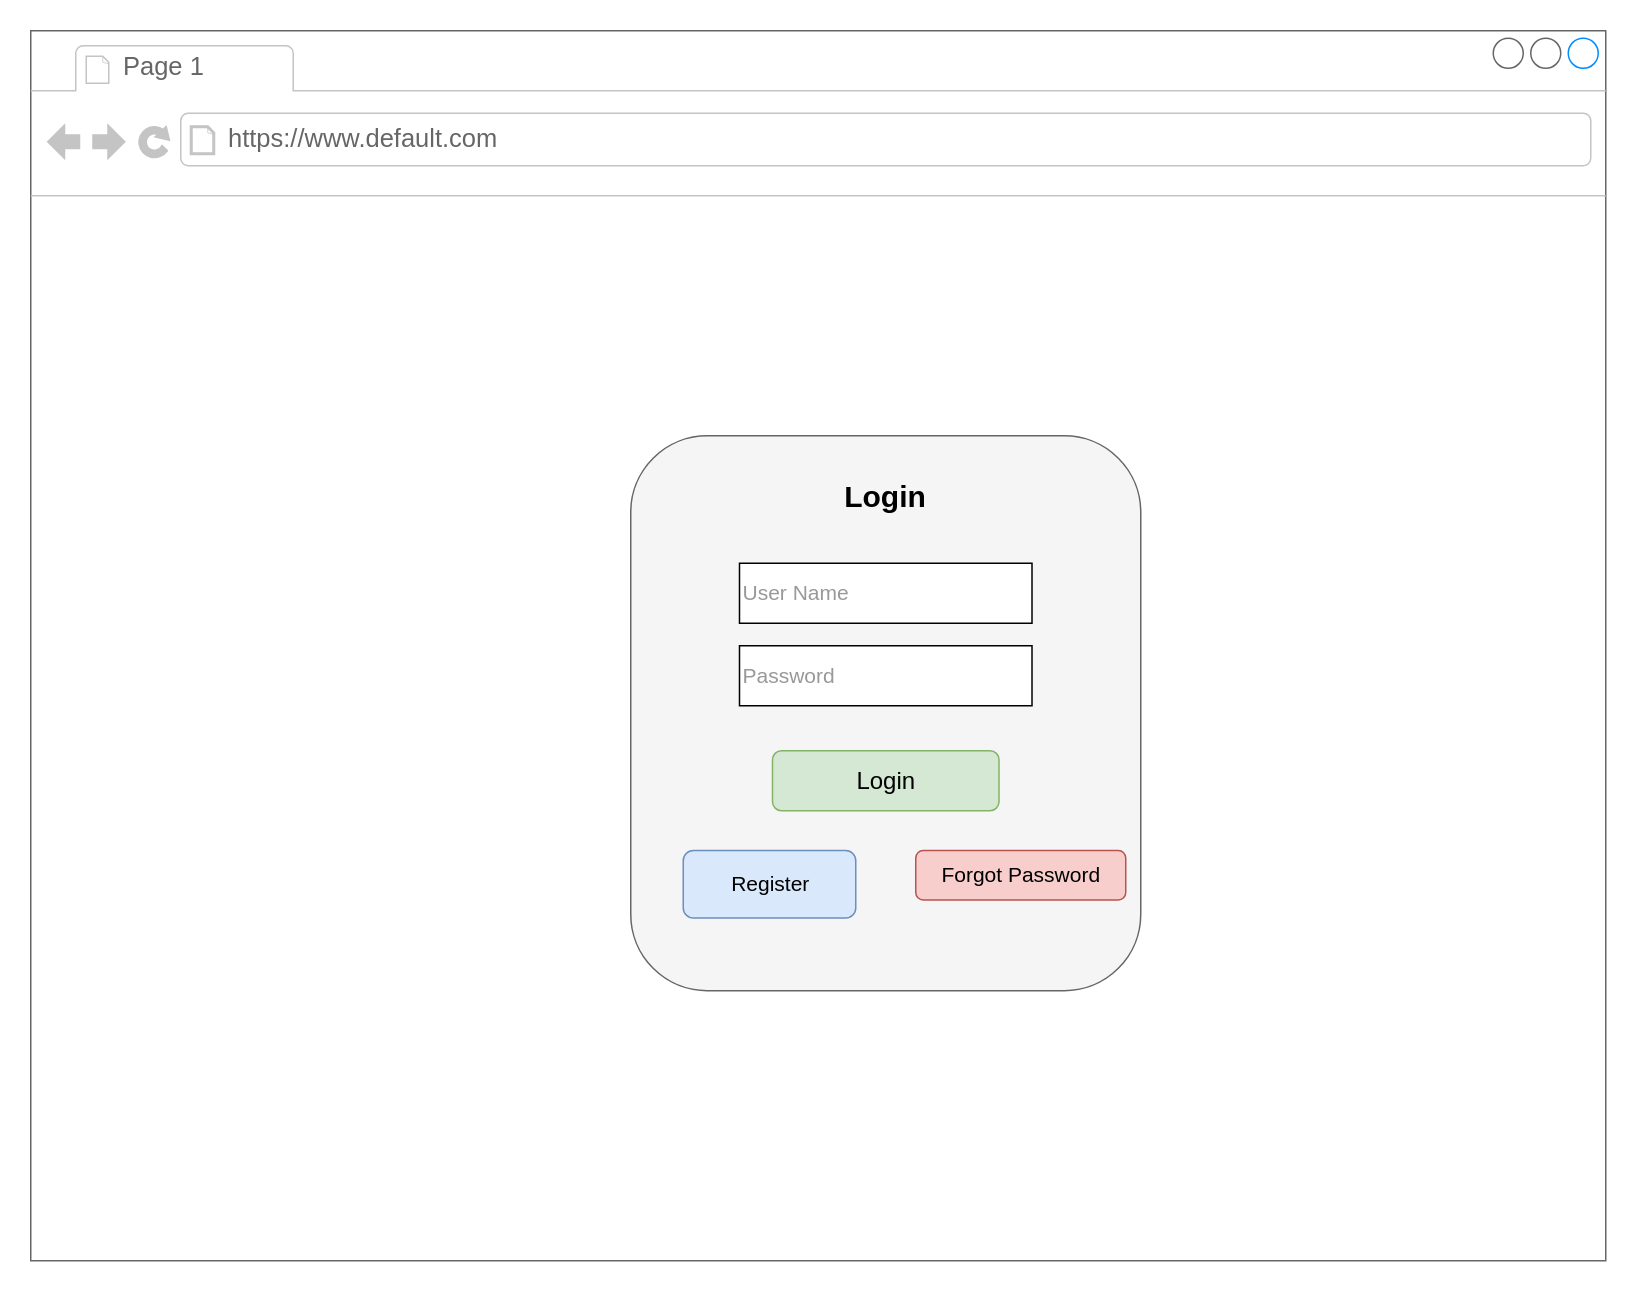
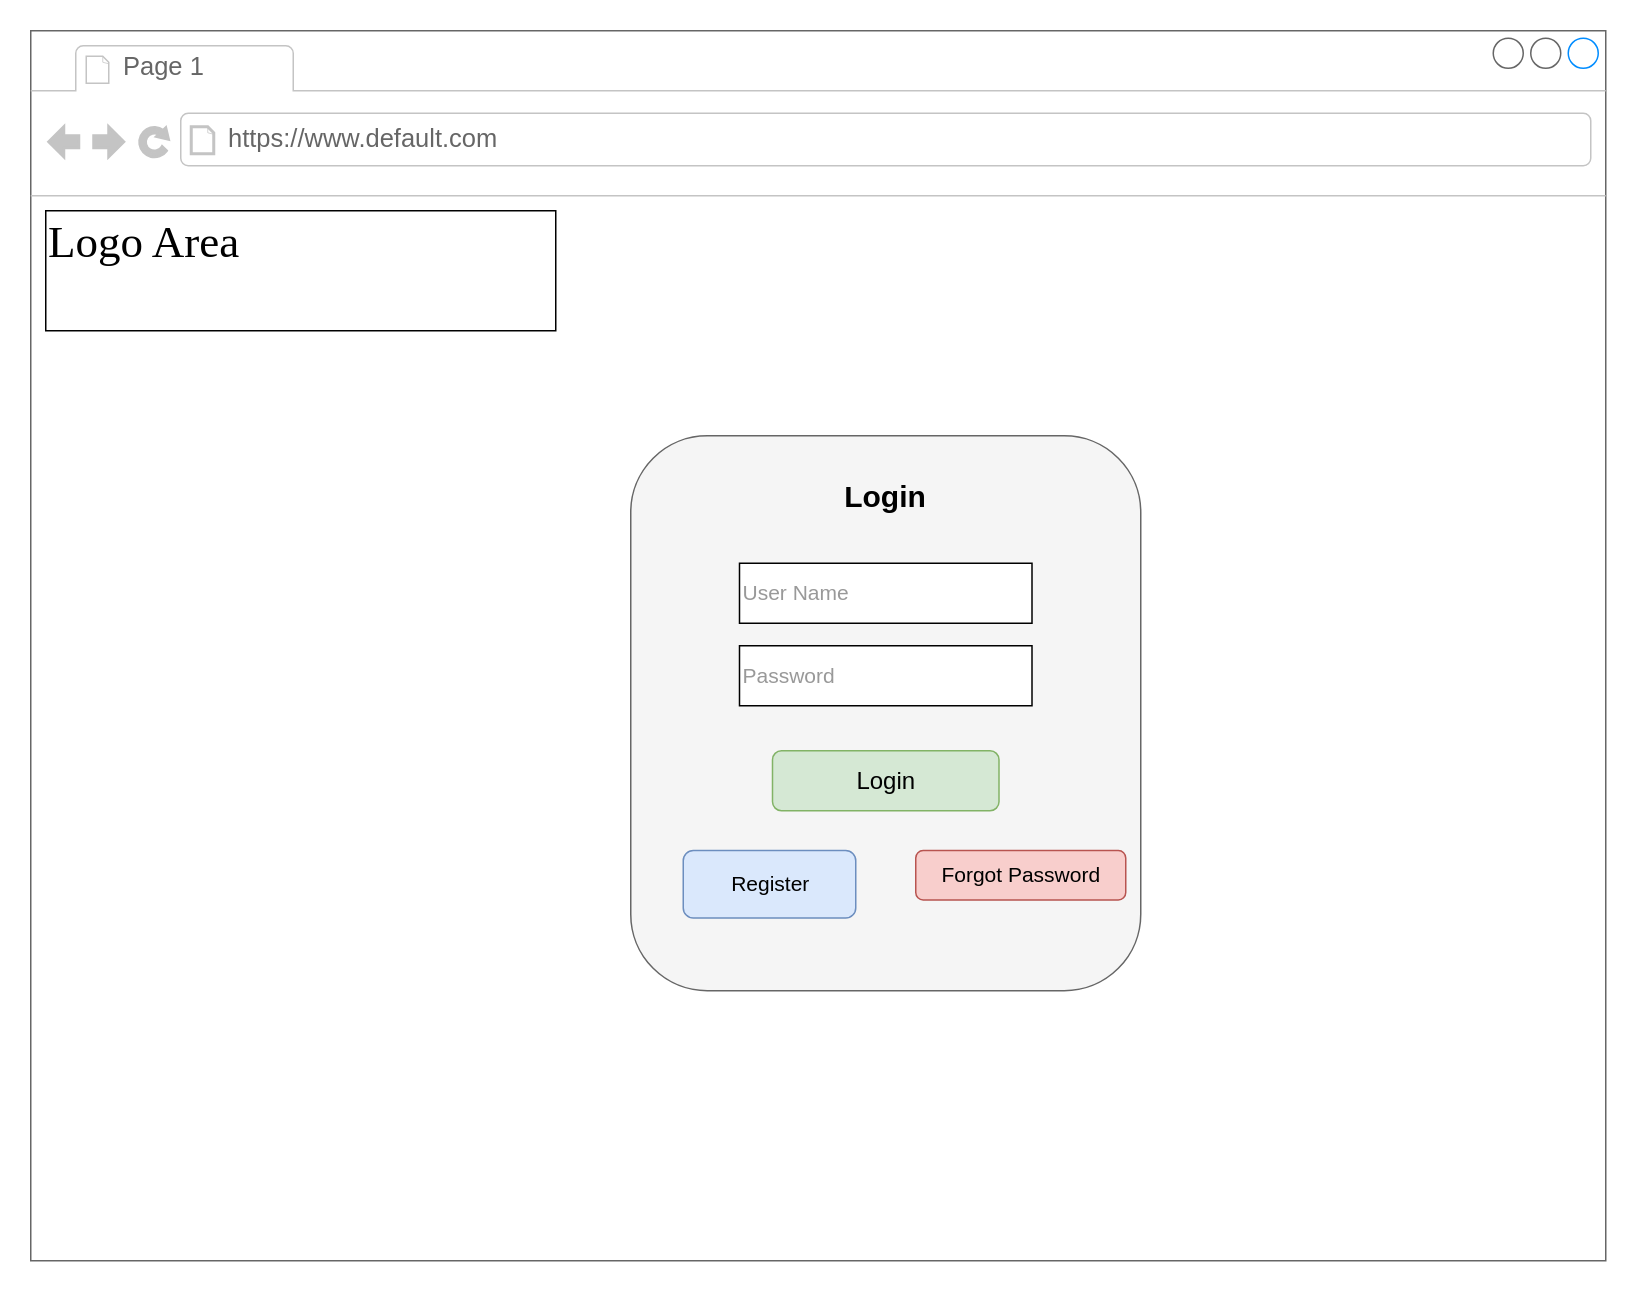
node "Logo Area": added
